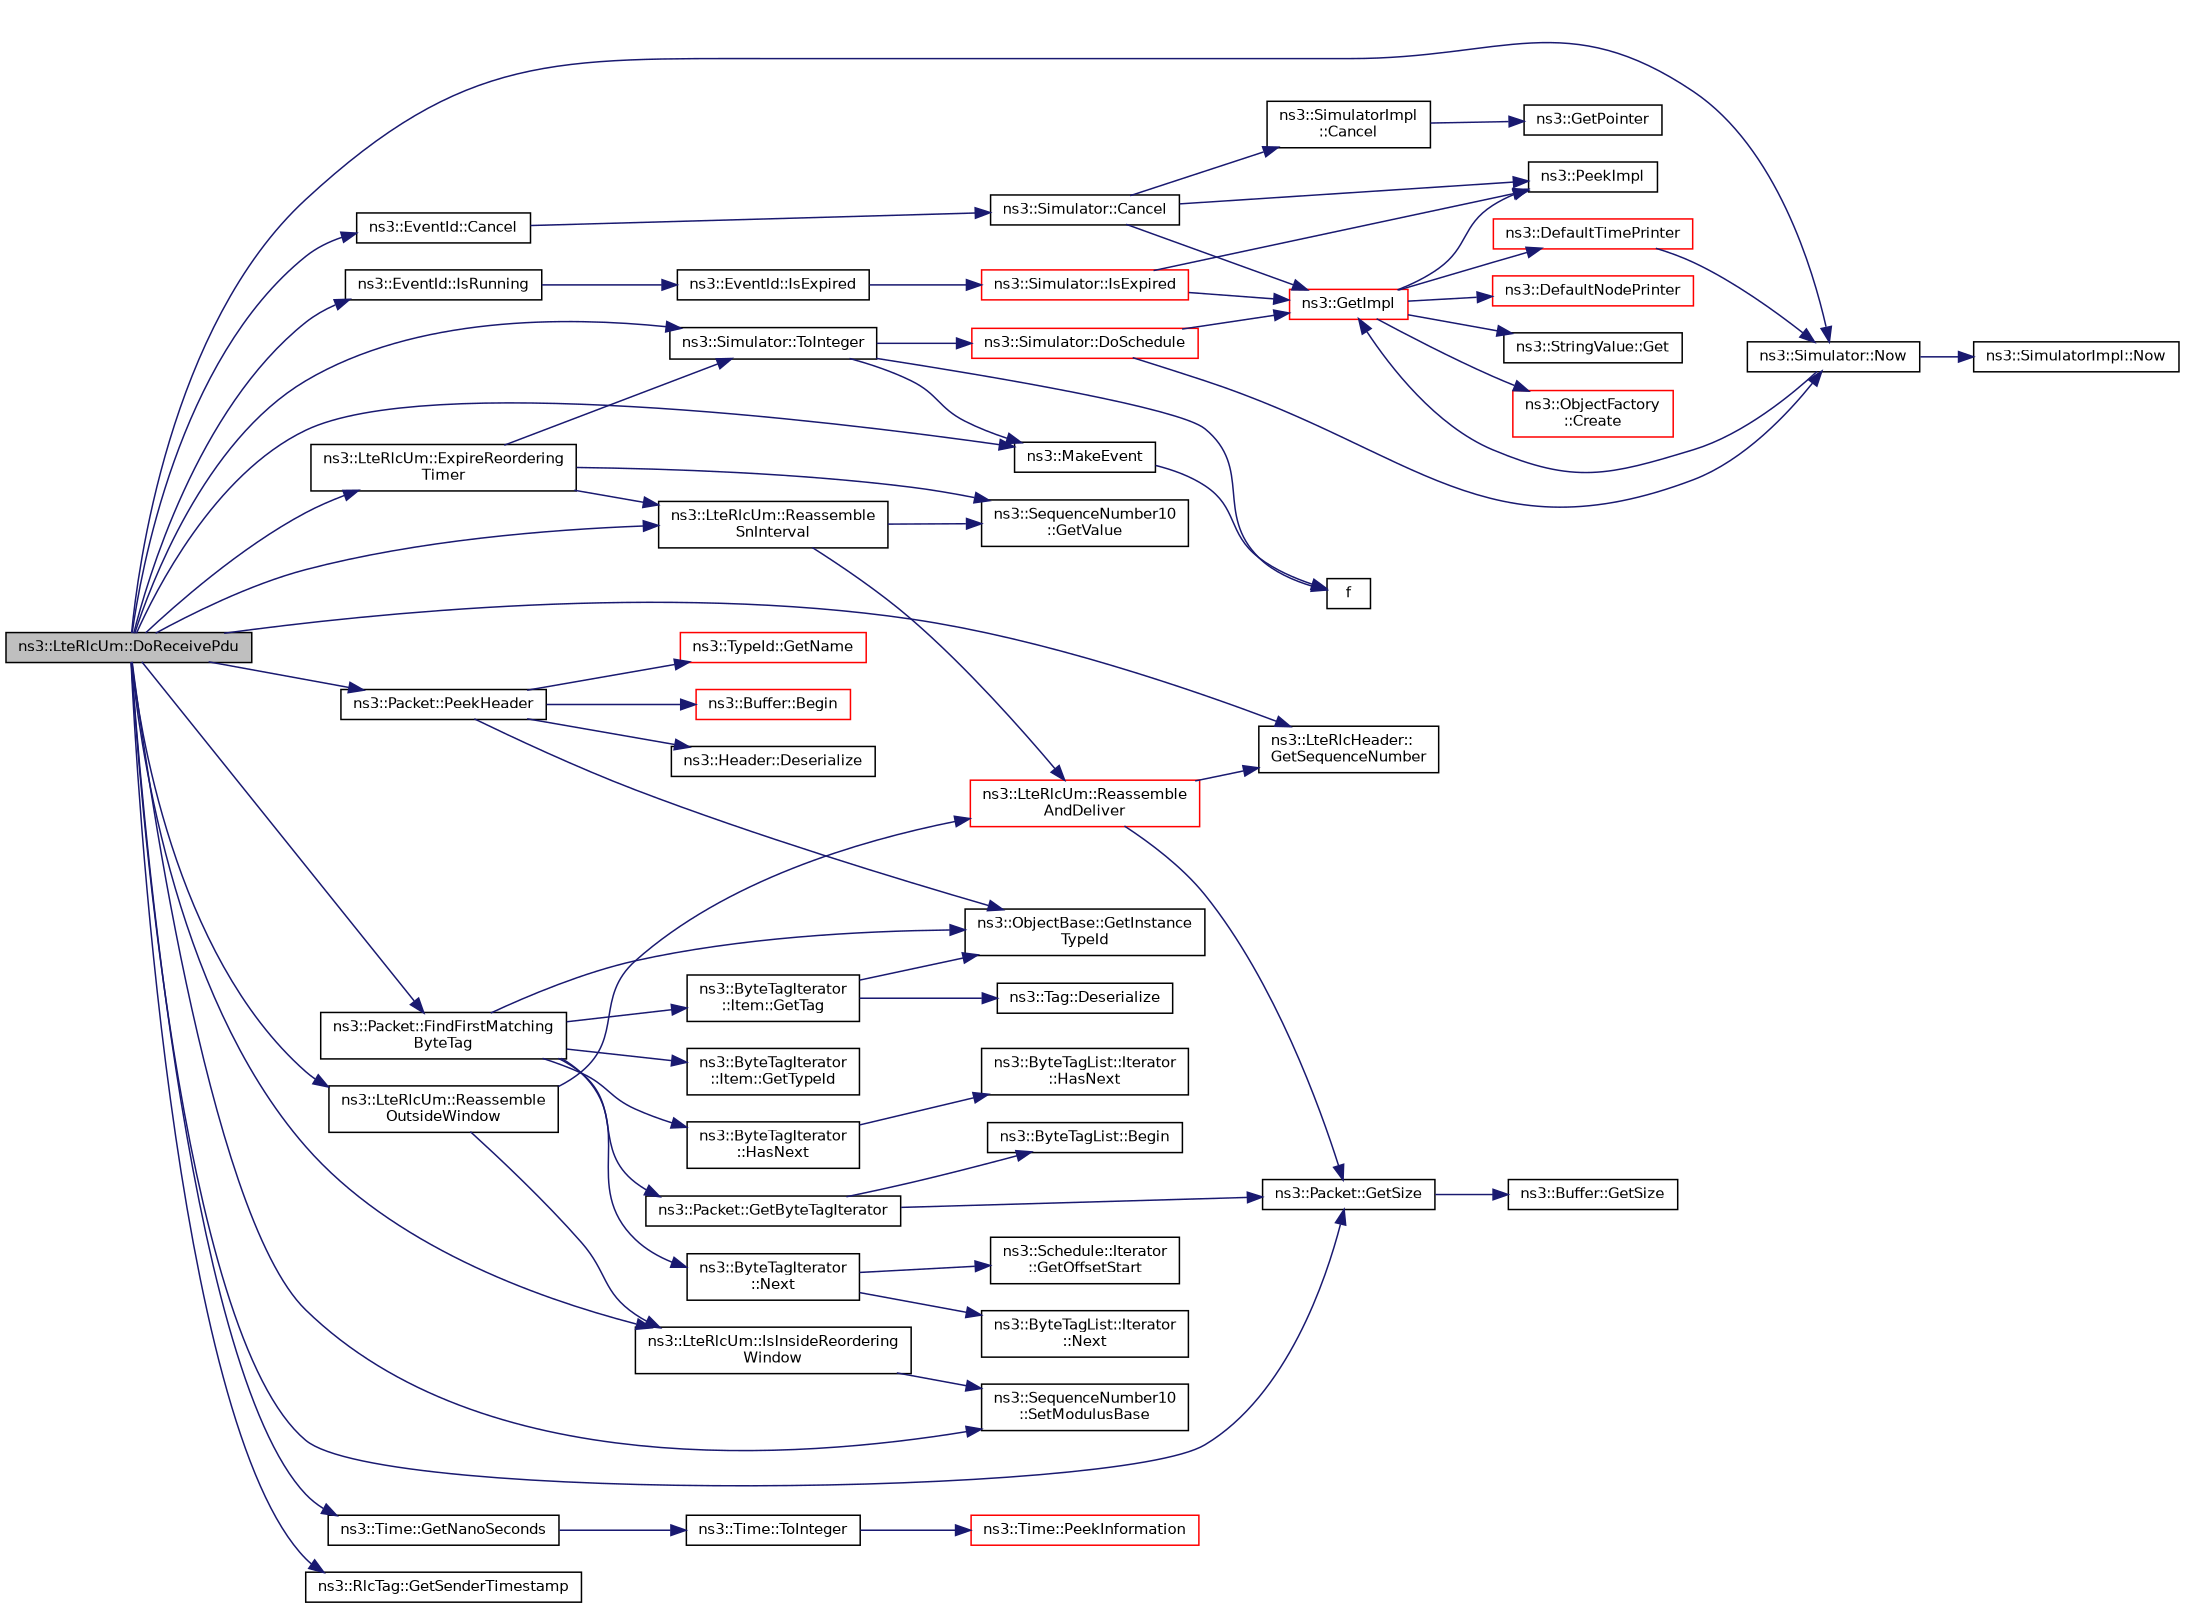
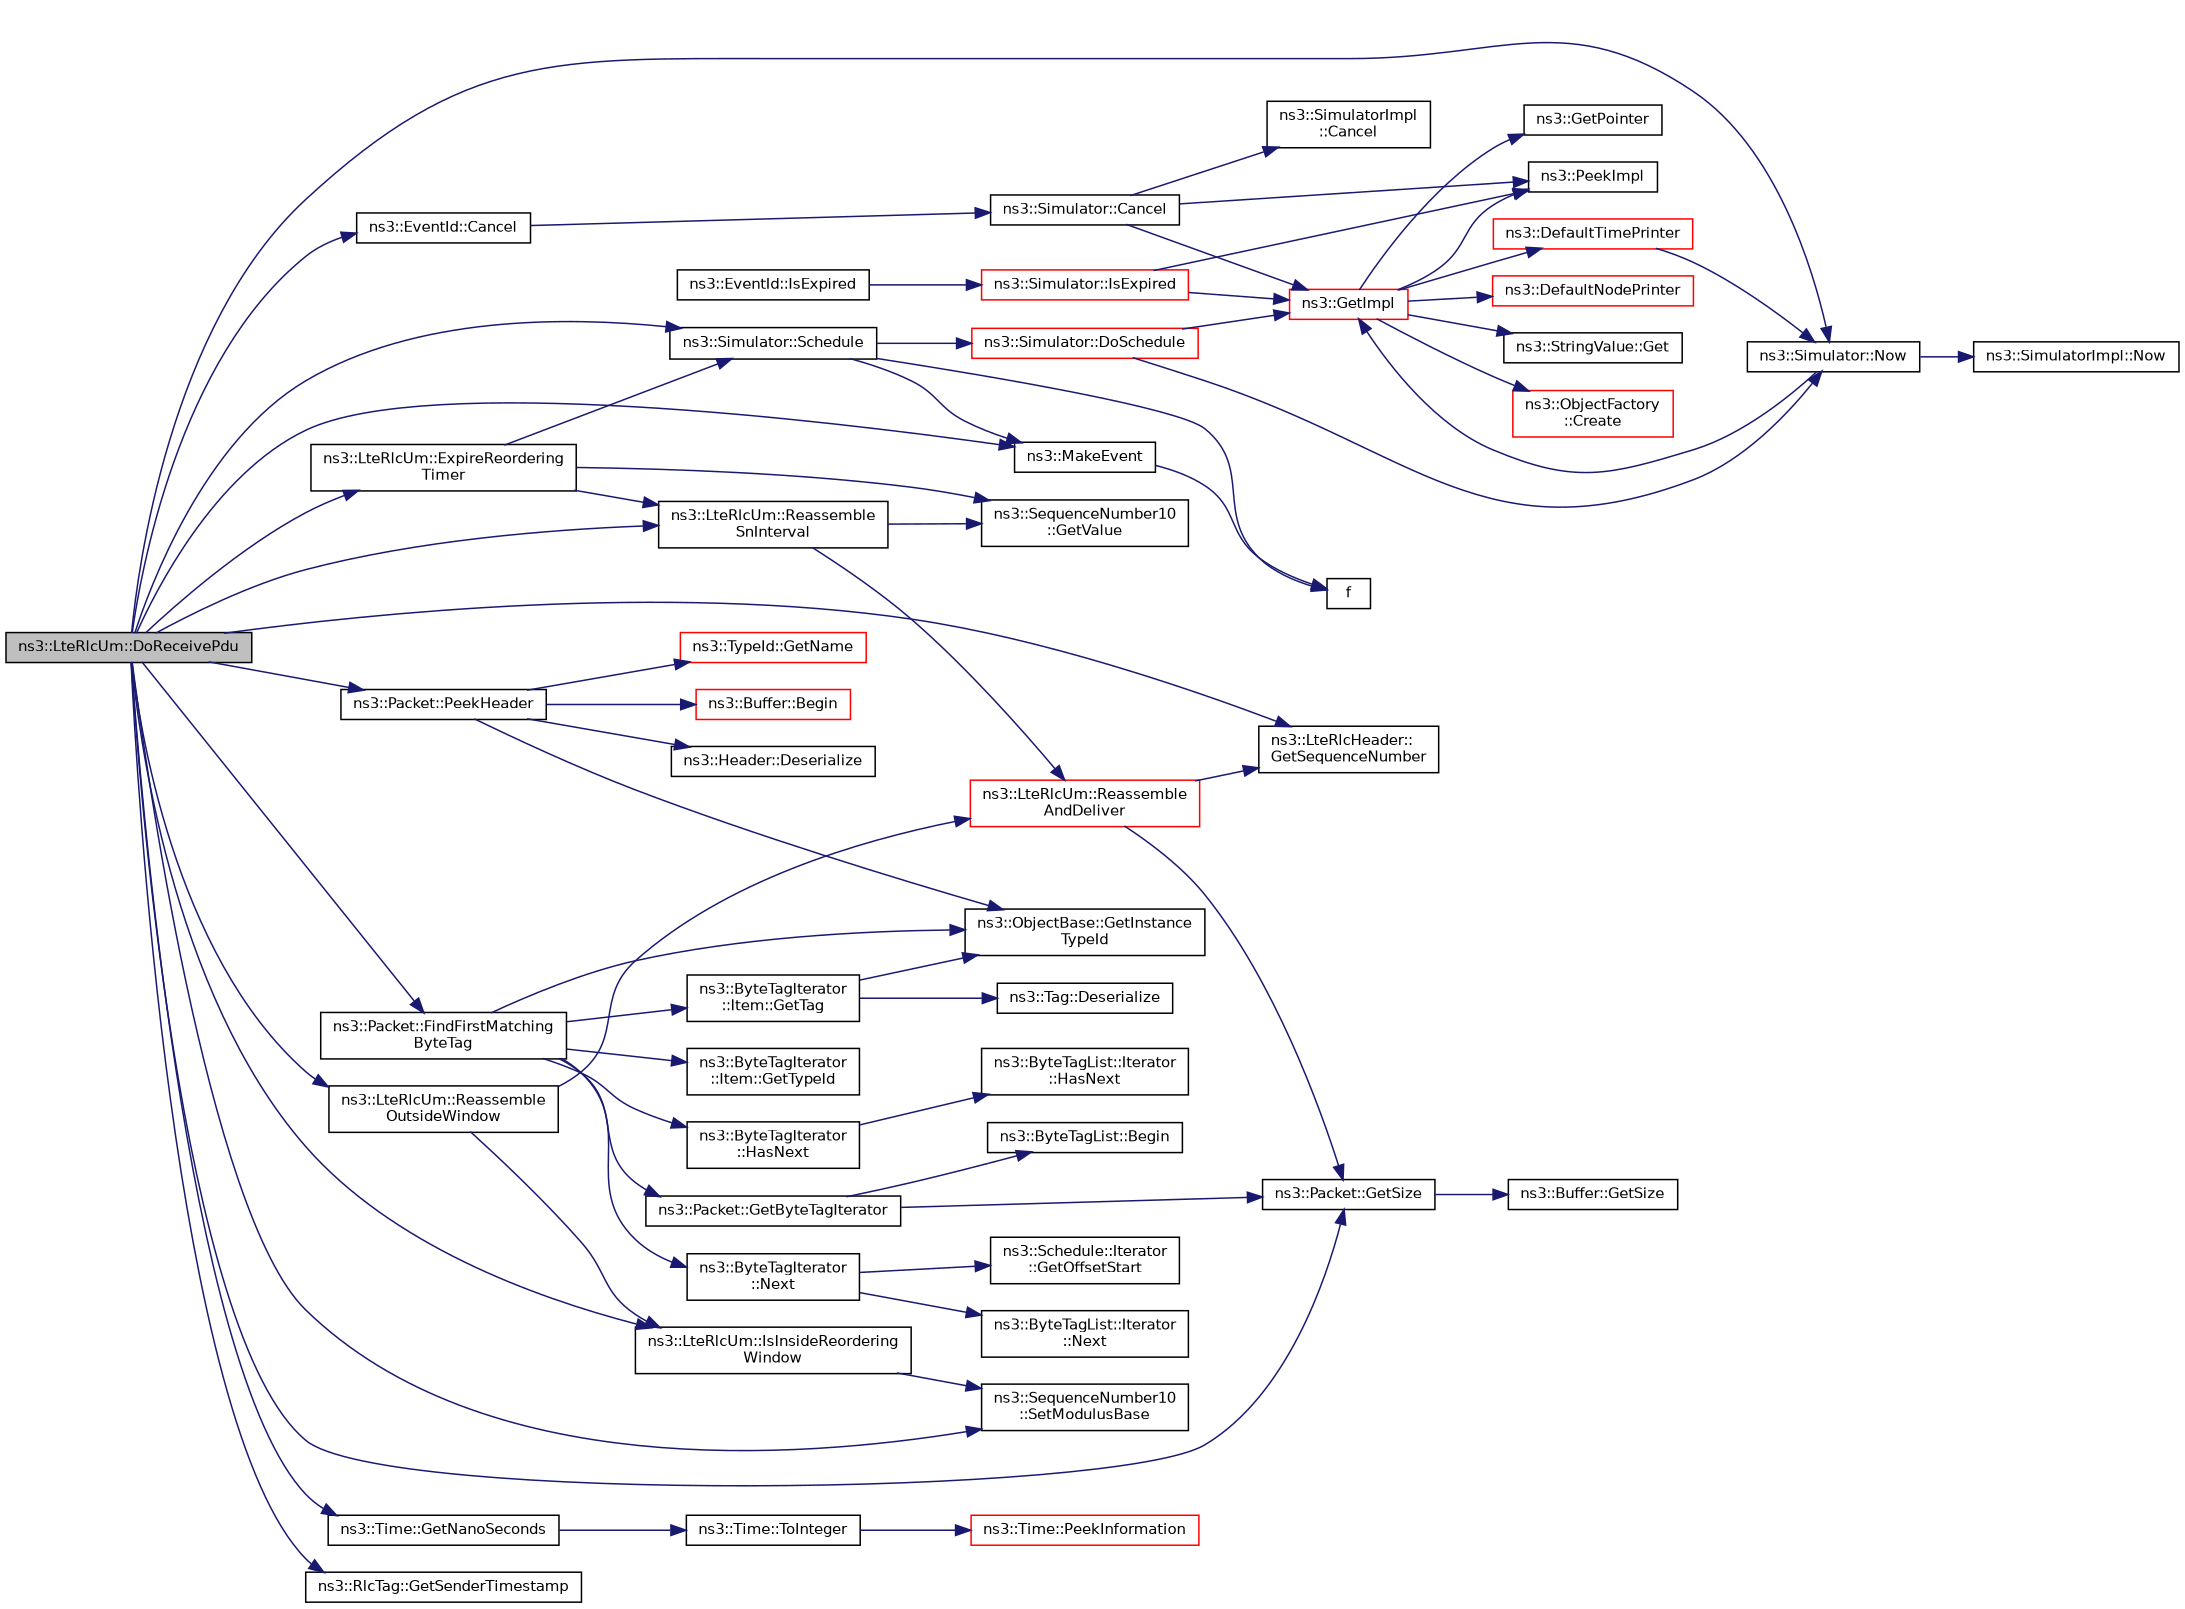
edge "ns3::SimulatorImpl ::Cancel" -> "ns3::GetPointer": now "ns3::GetImpl" -> "ns3::GetPointer"
node "ns3::EventId::IsRunning": removed
node "ns3::Simulator::ToInteger": label "ns3::Simulator::ToInteger" -> "ns3::Simulator::Schedule"
